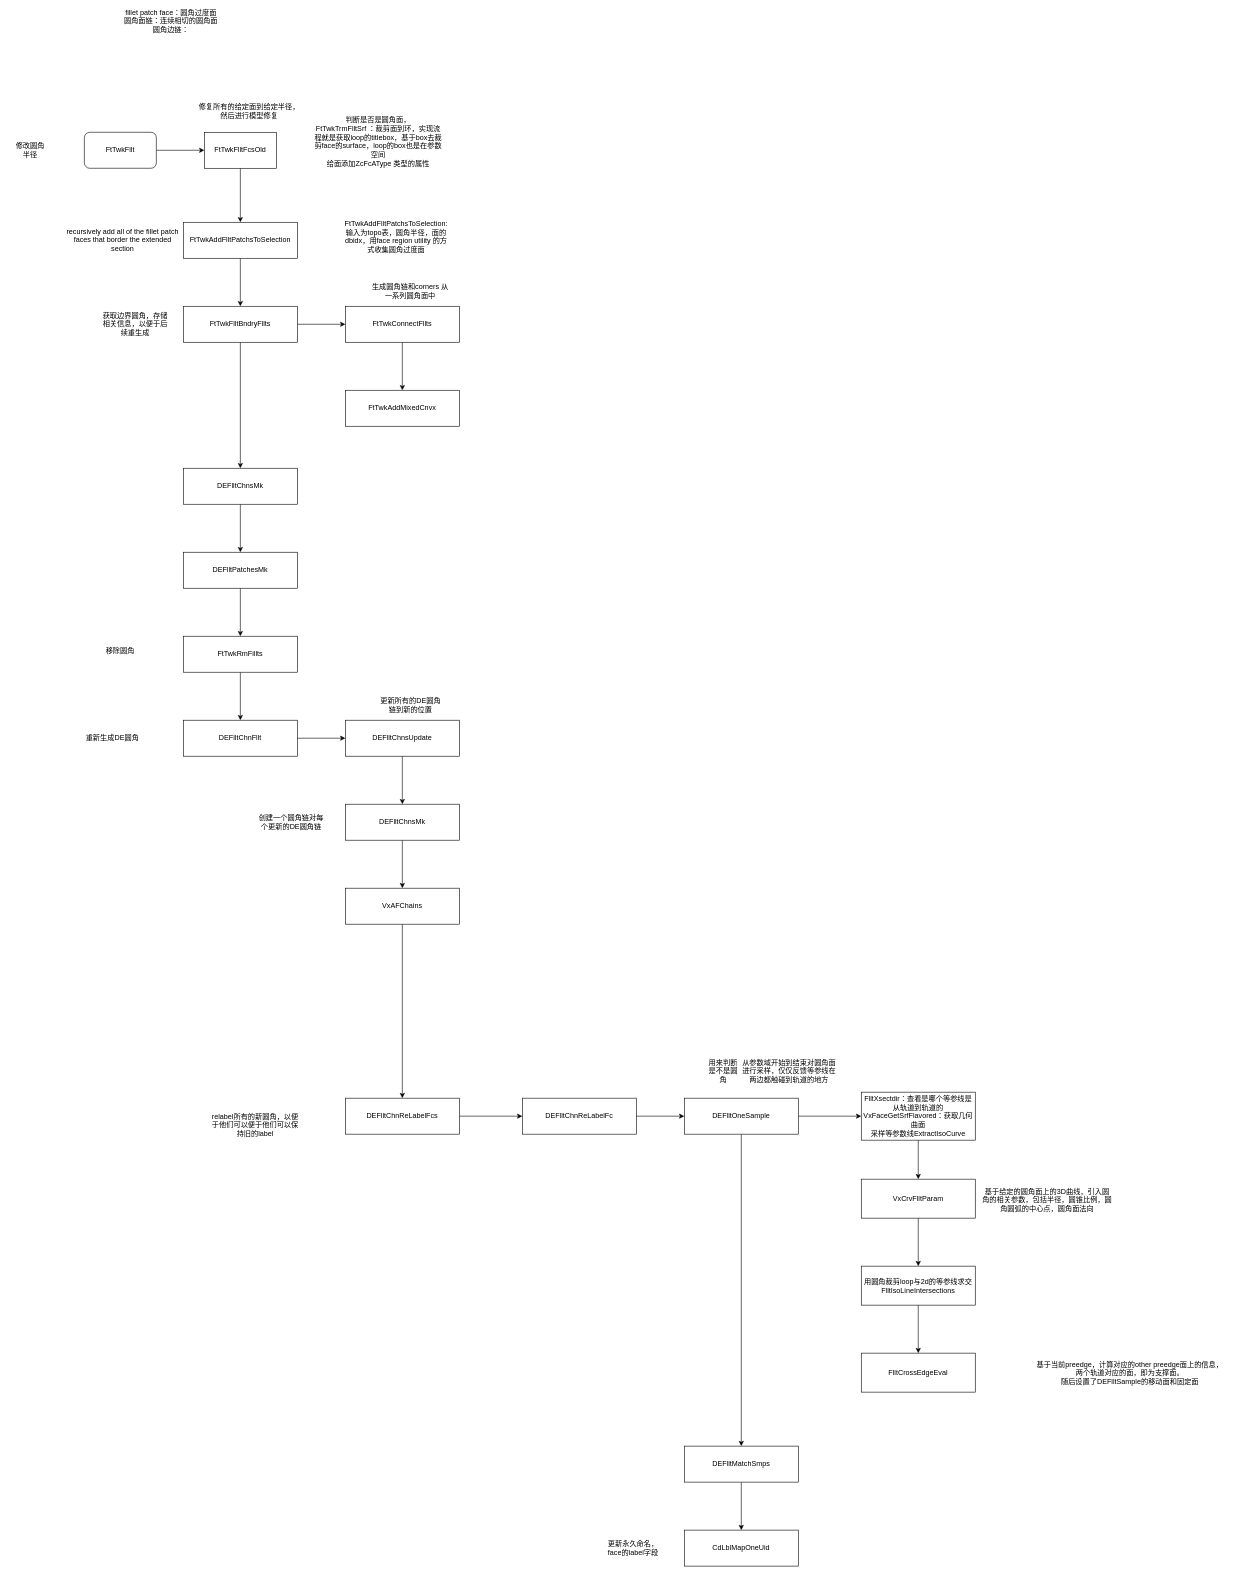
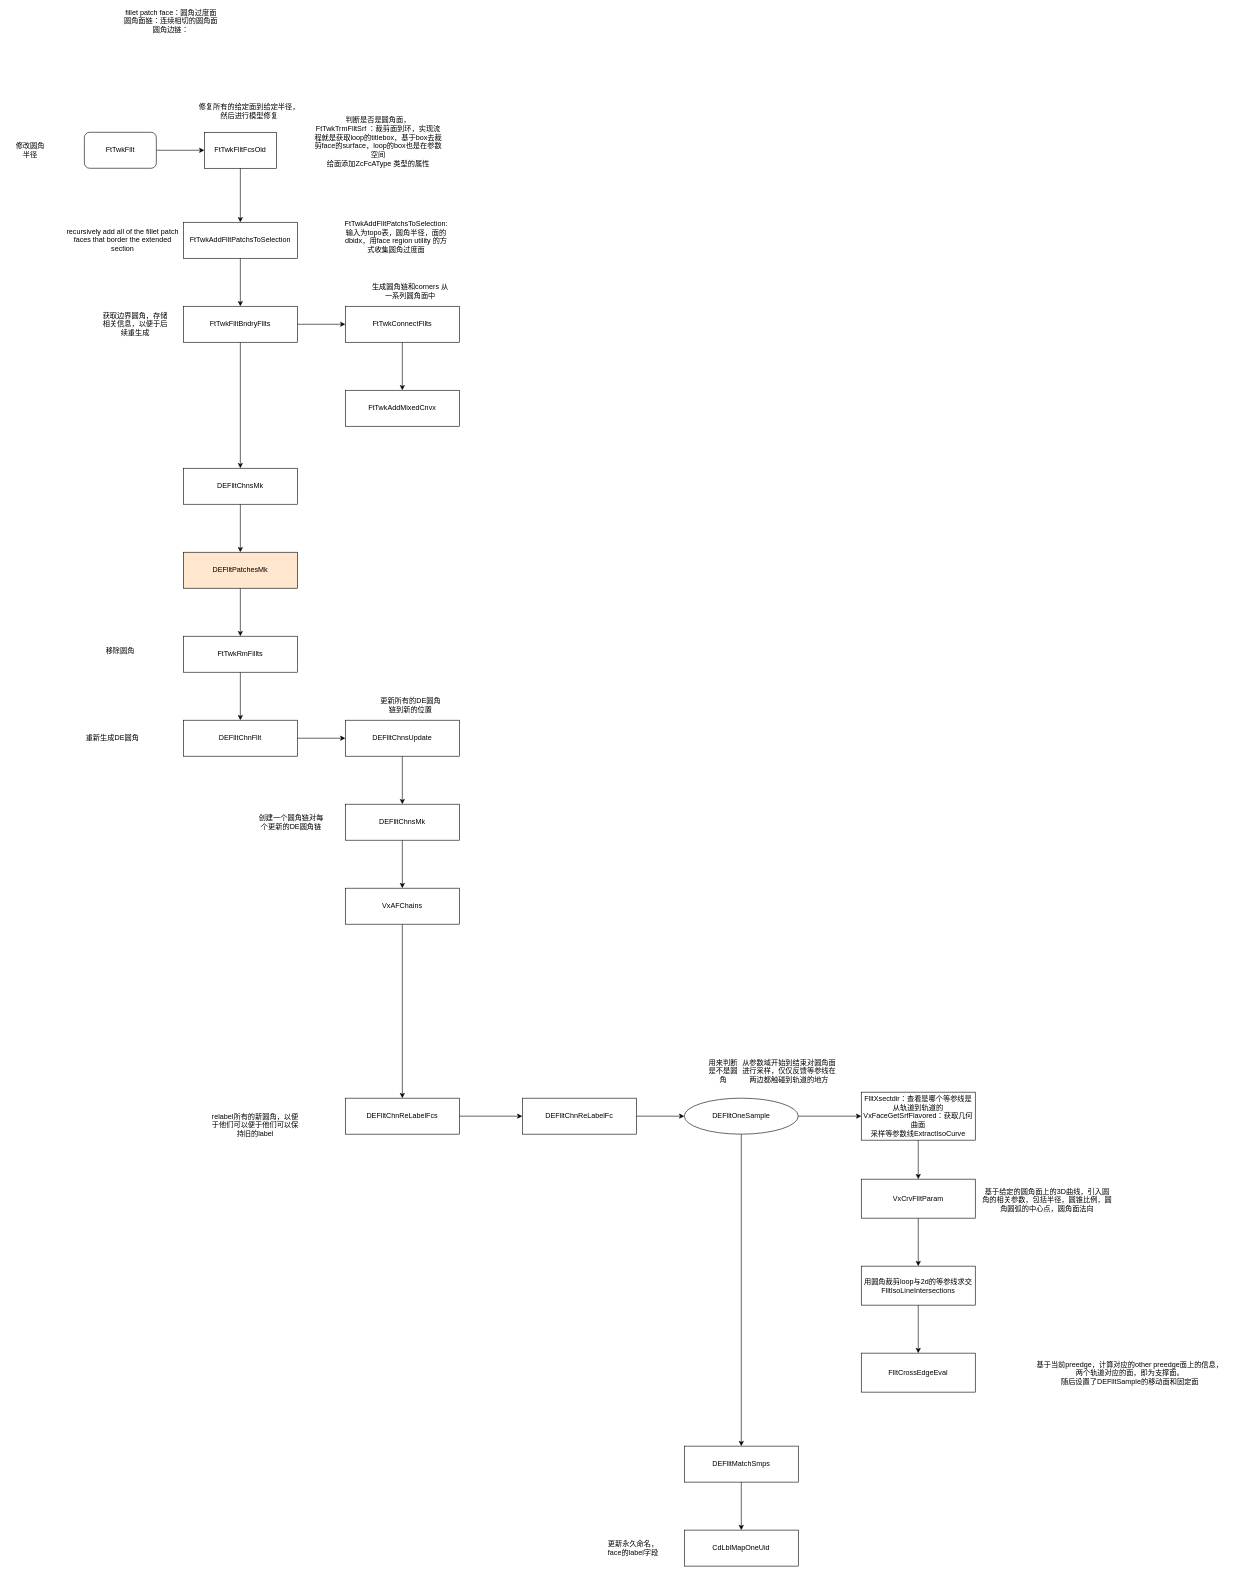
node "DEFlltPatchesMk": fillcolor #ffffff -> #ffe6cc
node "DEFlltOneSample": shape rectangle -> ellipse
